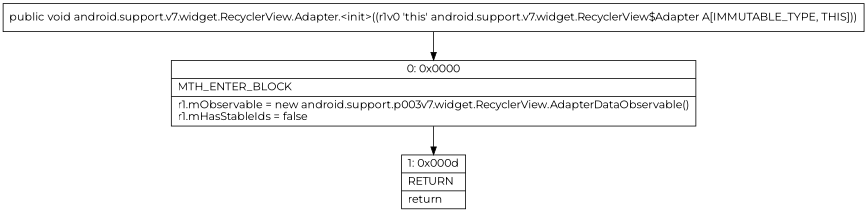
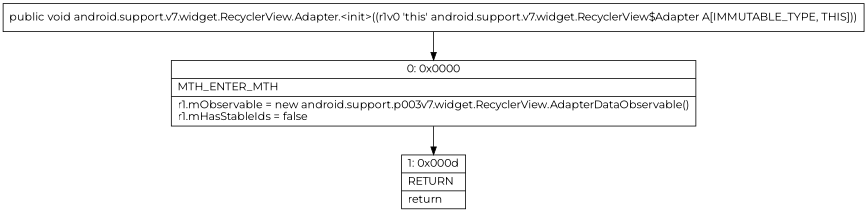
node "0: 0x0000": text "MTH_ENTER_BLOCK" -> "MTH_ENTER_MTH"
